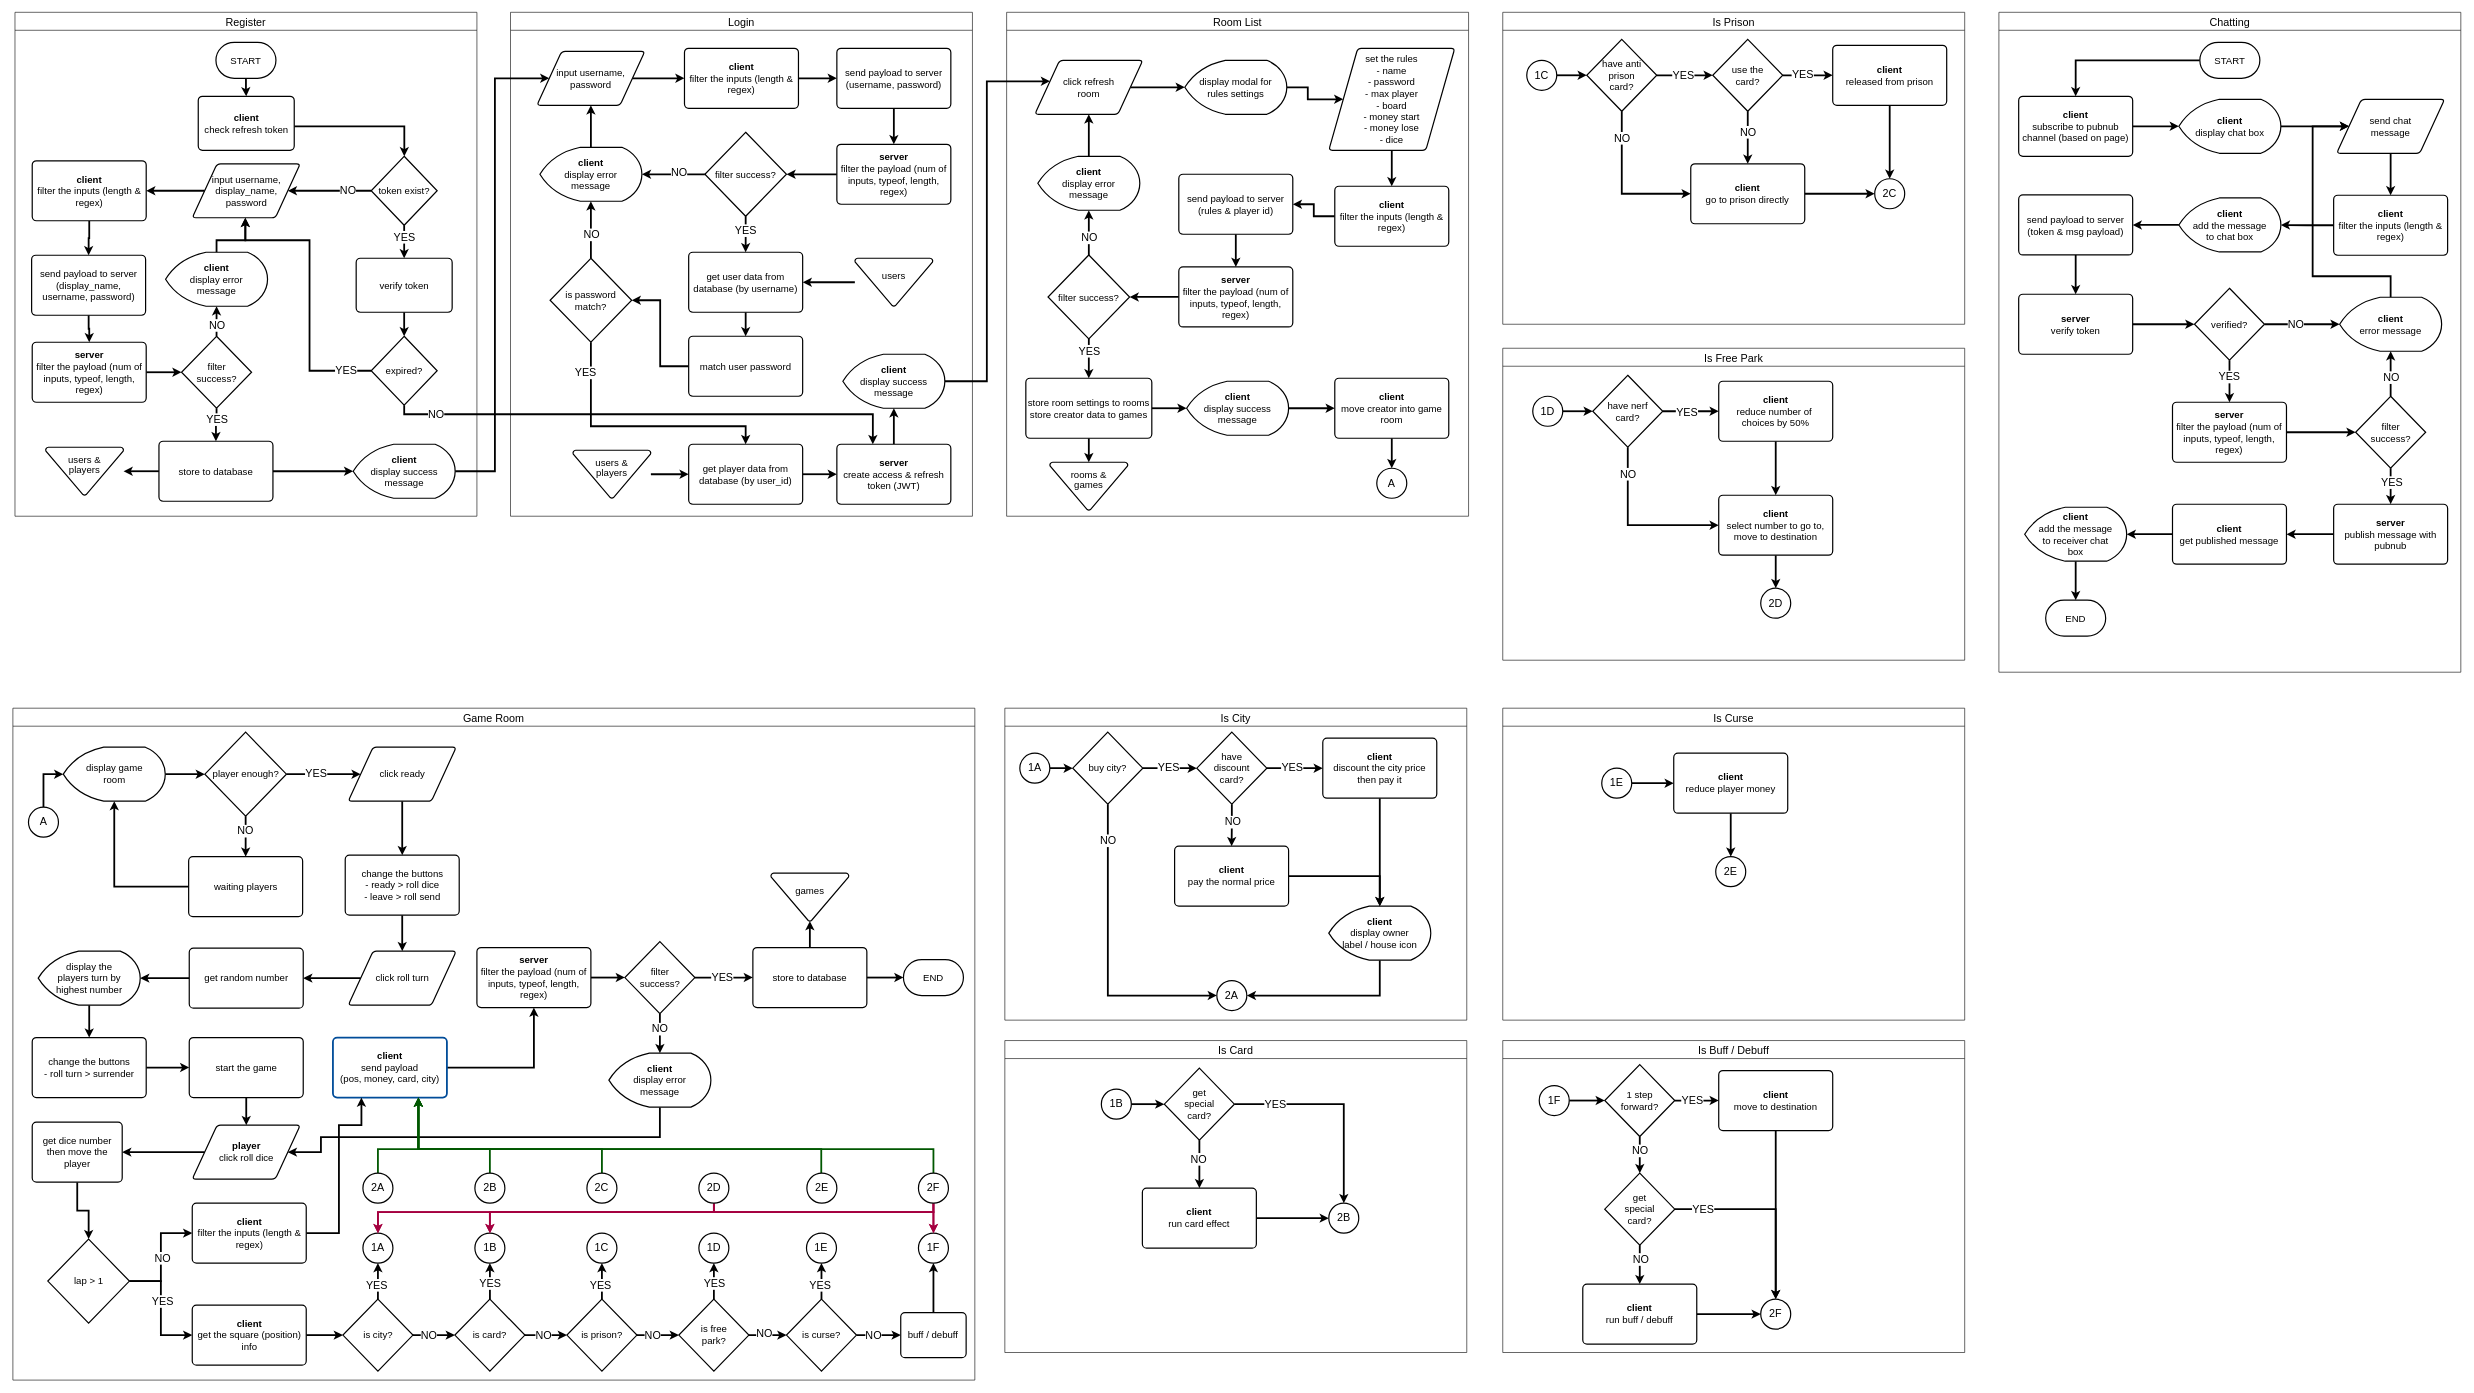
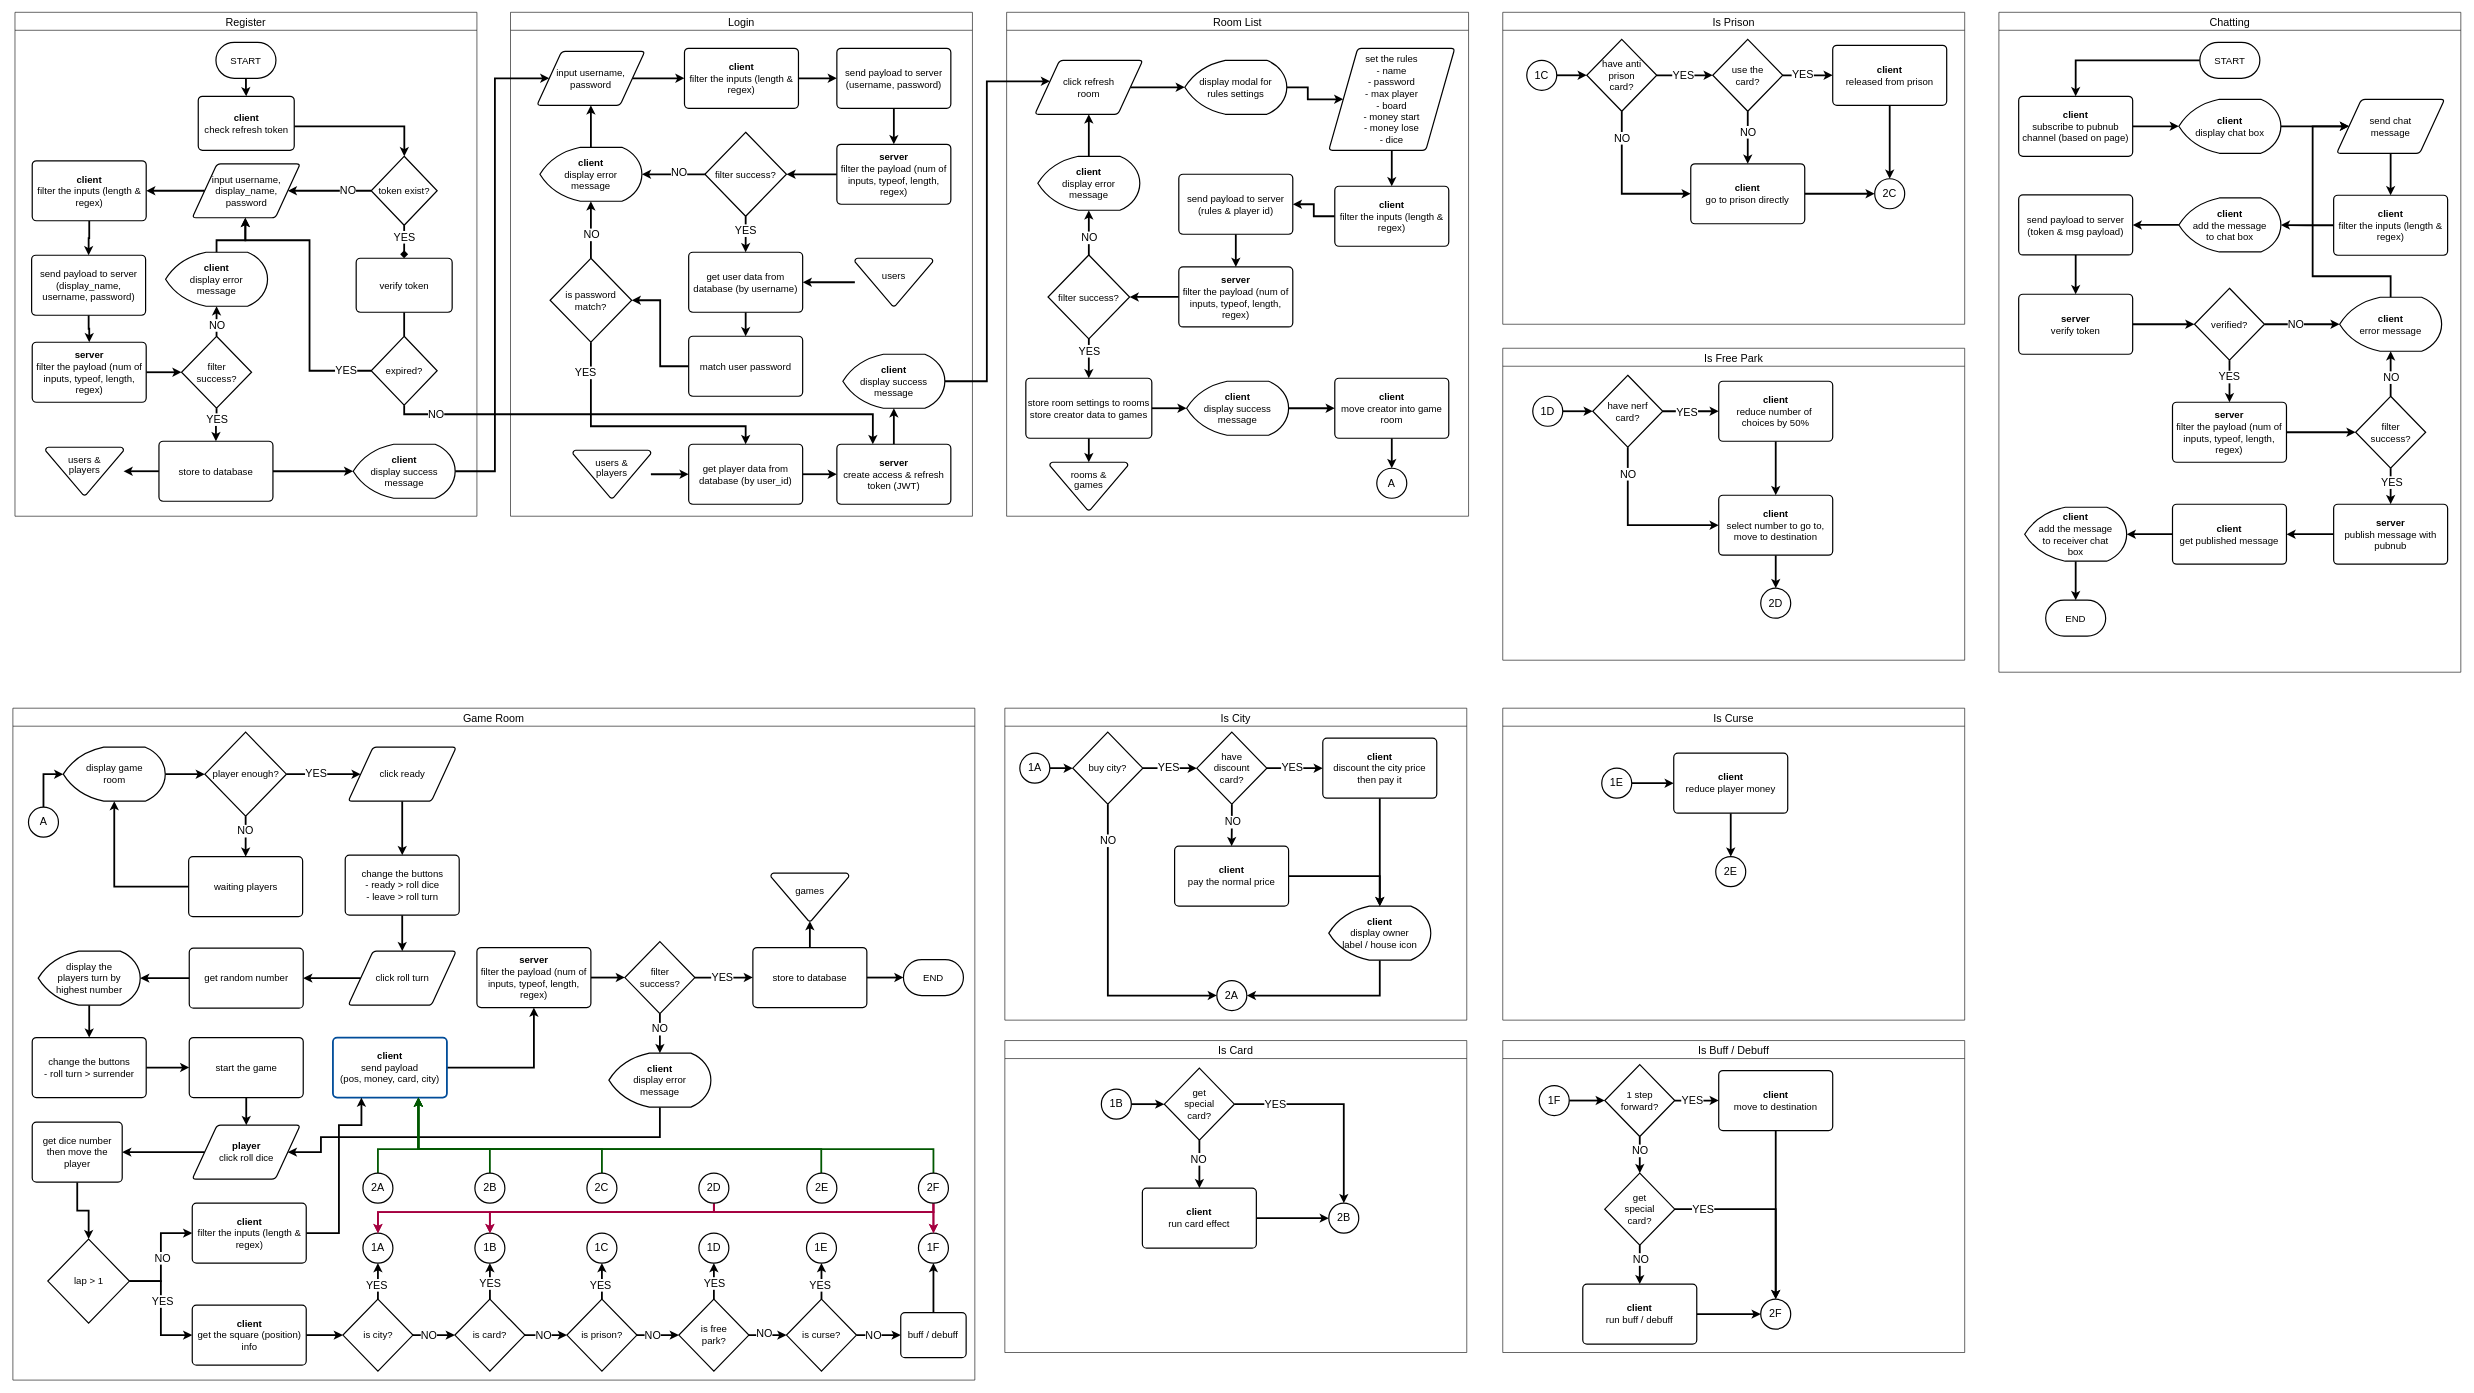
edge "token exist?" -> "verify token": arrowhead classic -> diamond
edge "verify token" -> "expired?": arrowhead classic -> none
node "change the buttons - ready > roll dice - leave > roll send": label "change the buttons - ready > roll dice - leave > roll send" -> "change the buttons - ready > roll dice - leave > roll turn"
